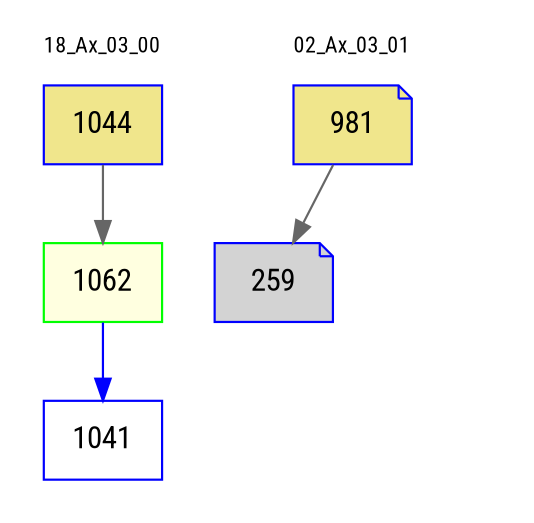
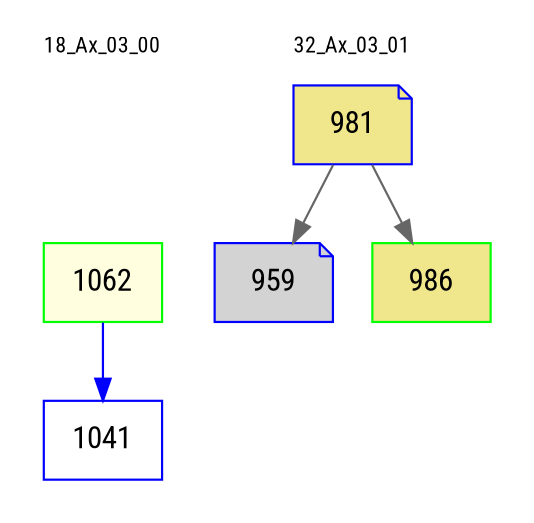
cluster "02_Ax_03_01": label "02_Ax_03_01" -> "32_Ax_03_01"
node "1044": removed
node "259": label "259" -> "959"
node "986": added
